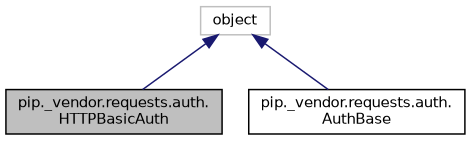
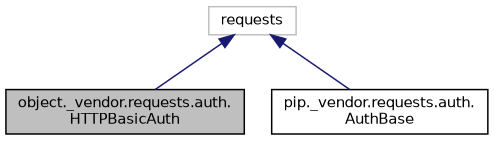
node "object": label "object" -> "requests"
node "pip._vendor.requests.auth. HTTPBasicAuth": label "pip._vendor.requests.auth. HTTPBasicAuth" -> "object._vendor.requests.auth. HTTPBasicAuth"
